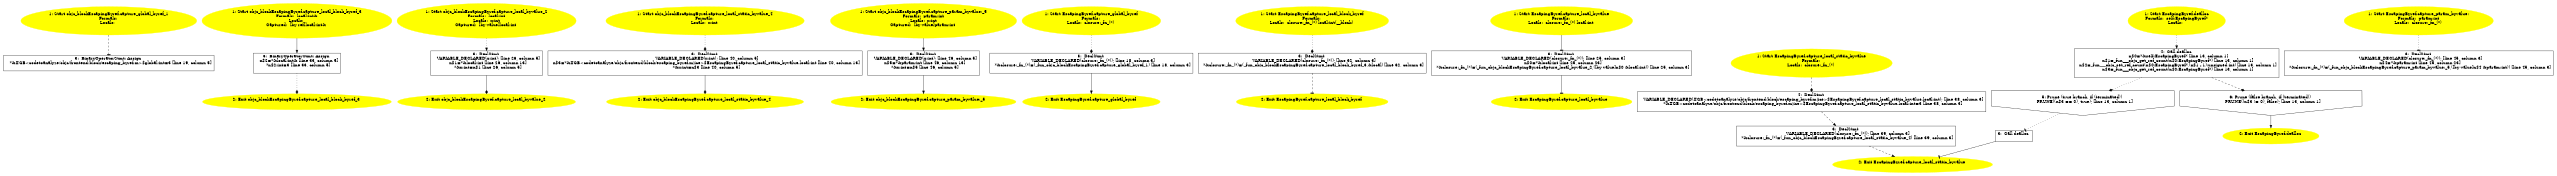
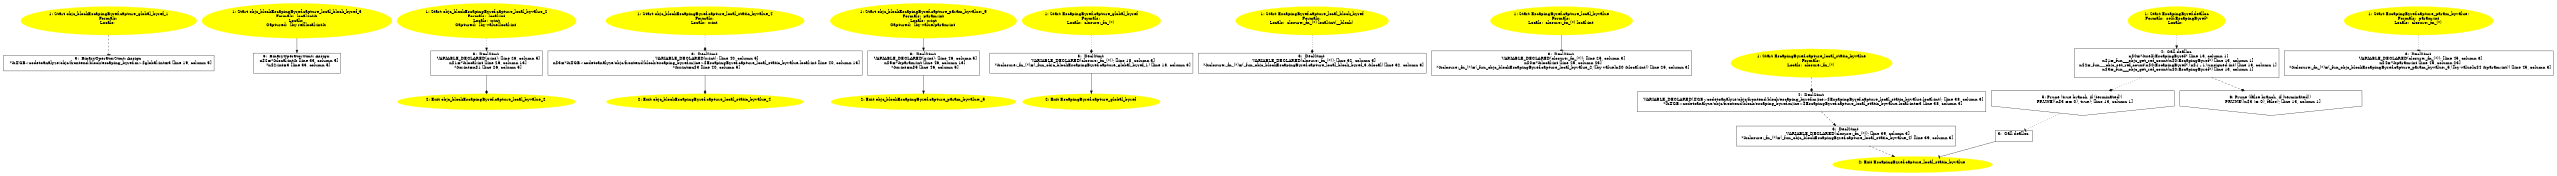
node "2: Exit objc_blockEscapingByref.capture_local_block_byref_3": removed
node "2: Exit EscapingByref.capture_local_block_byref": removed
node "2: Exit EscapingByref.capture_local_byvalue": removed
node "2: Exit EscapingByref.dealloc": removed
